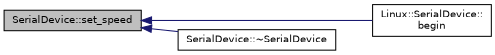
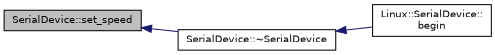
edge "Linux::SerialDevice:: begin" -> "SerialDevice::set_speed": now "Linux::SerialDevice:: begin" -> "SerialDevice::~SerialDevice"
